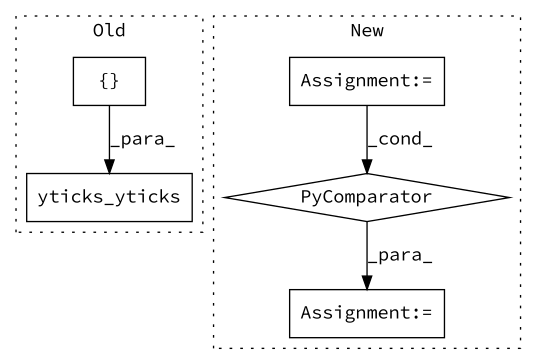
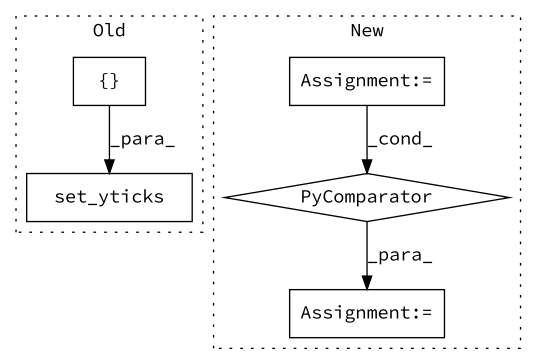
node "yticks_yticks": label "yticks_yticks" -> "set_yticks"
